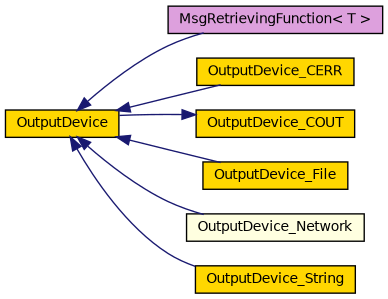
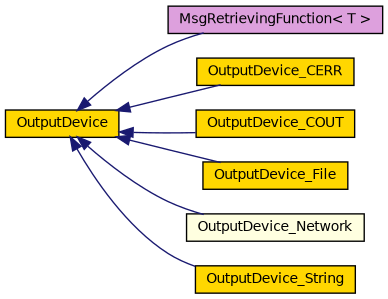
edge "OutputDevice" -> "OutputDevice_COUT": reversed
